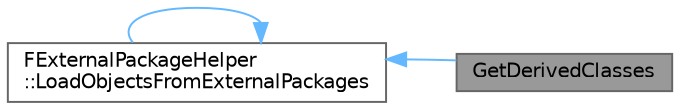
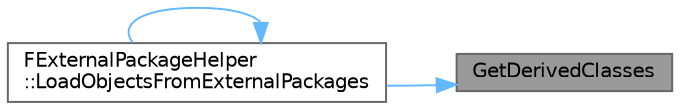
edge "GetDerivedClasses" -> "FExternalPackageHelper ::LoadObjectsFromExternalPackages": reversed
